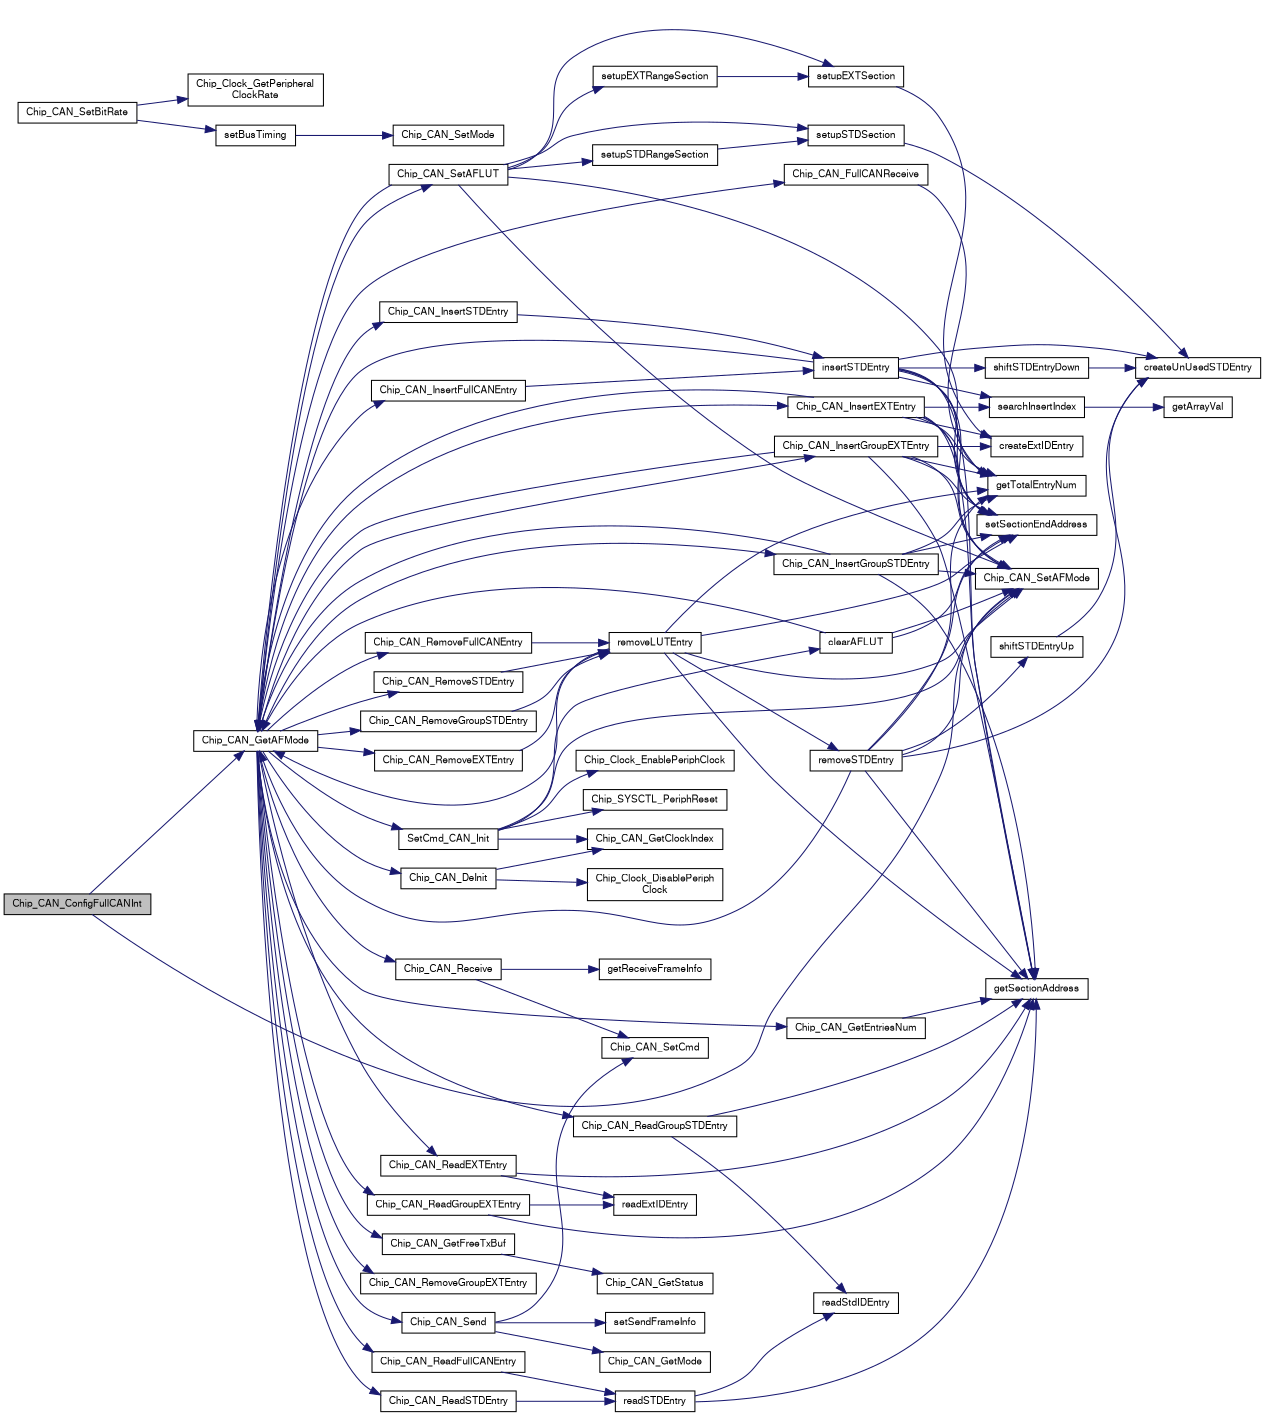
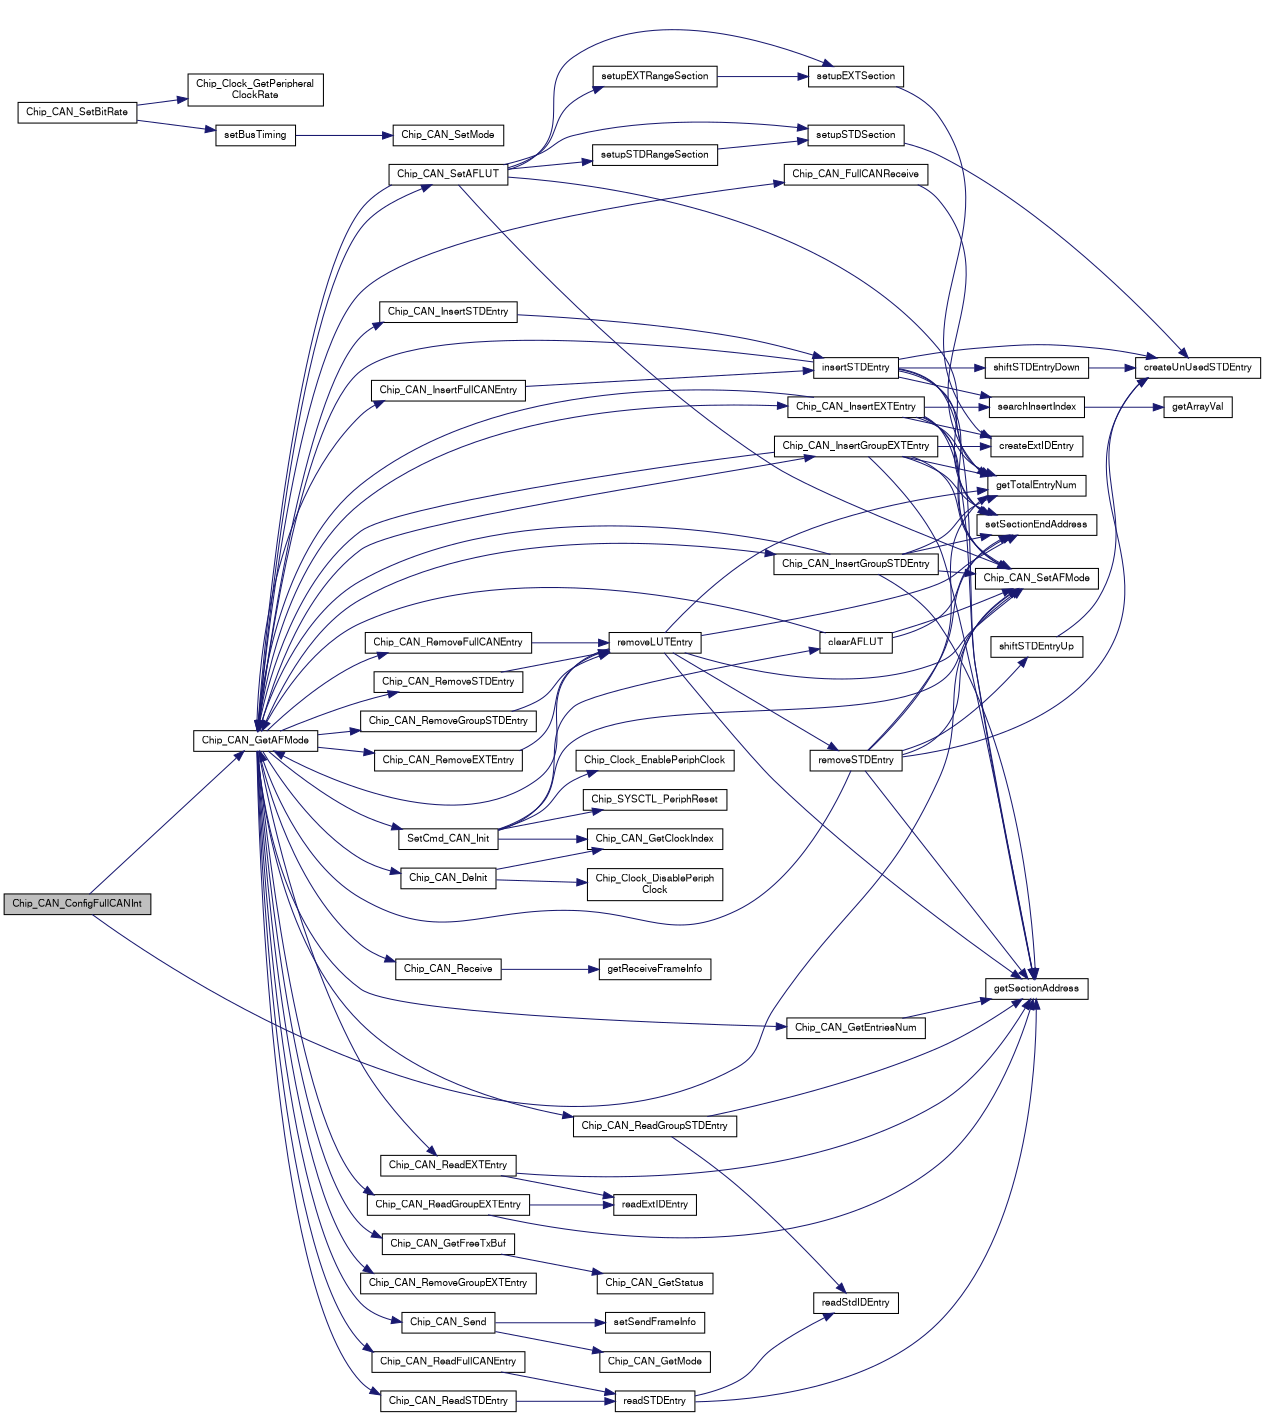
edge "insertSTDEntry" -> "setSectionEndAddress": removed
node "Chip_CAN_SetCmd": removed
